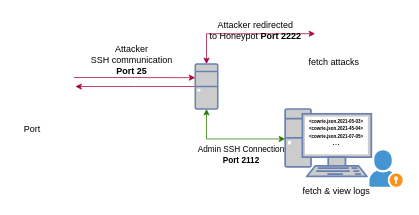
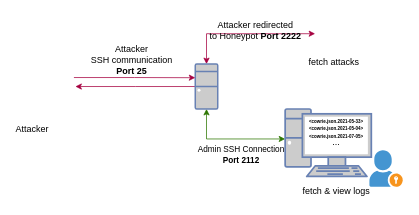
node "<cowrie.json.2021-05-03>": label "<cowrie.json.2021-05-03>" -> "<cowrie.json.2021-05-33>"
node "<cowrie.json.2021-45-04>": label "<cowrie.json.2021-45-04>" -> "<cowrie.json.2021-05-04>"
node "Port": label "Port" -> "Attacker"
